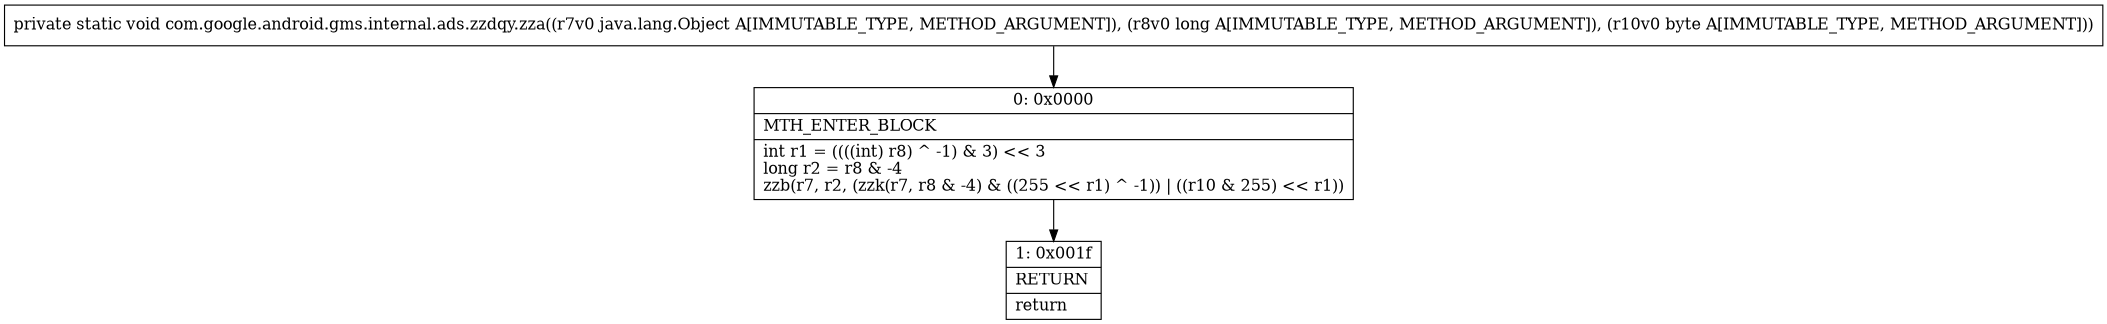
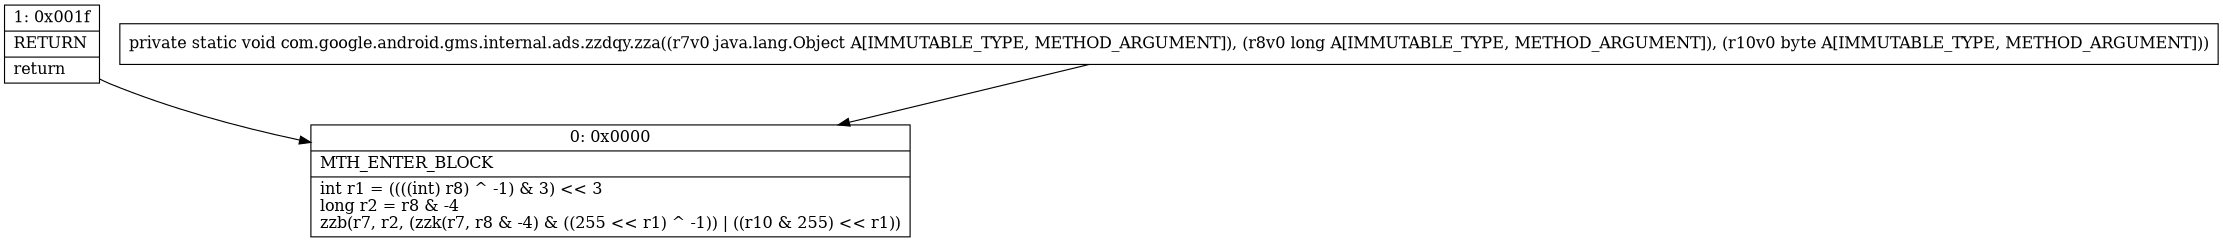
edge "0: 0x0000" -> "1: 0x001f": reversed
